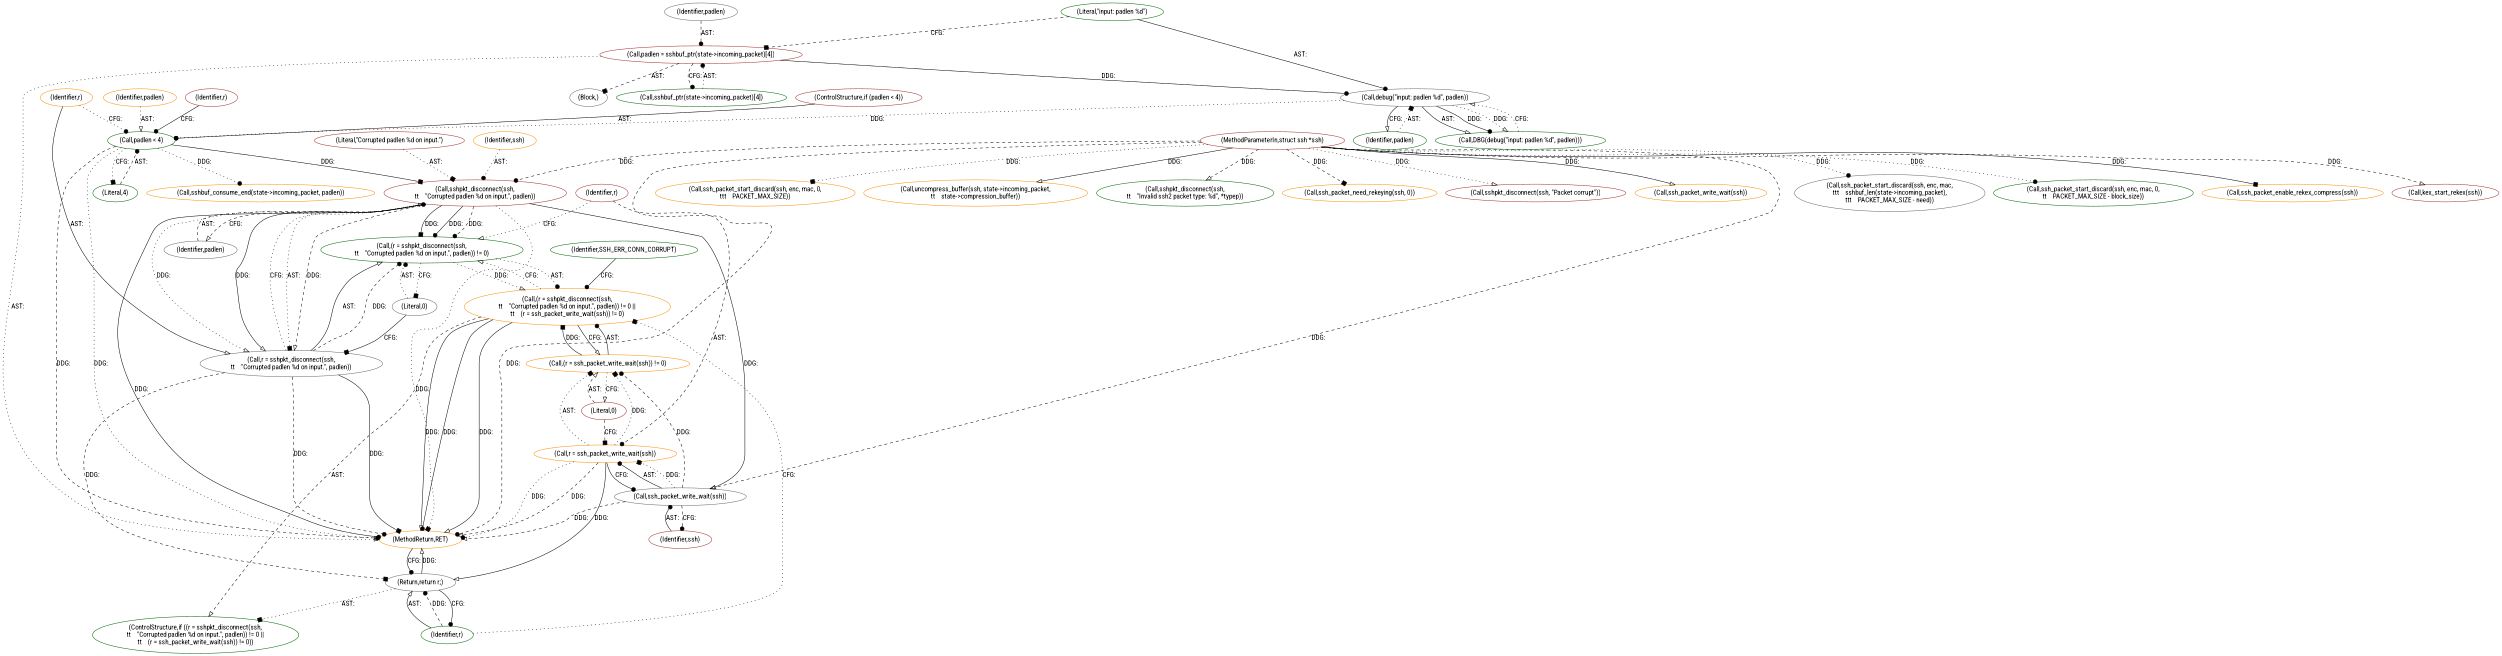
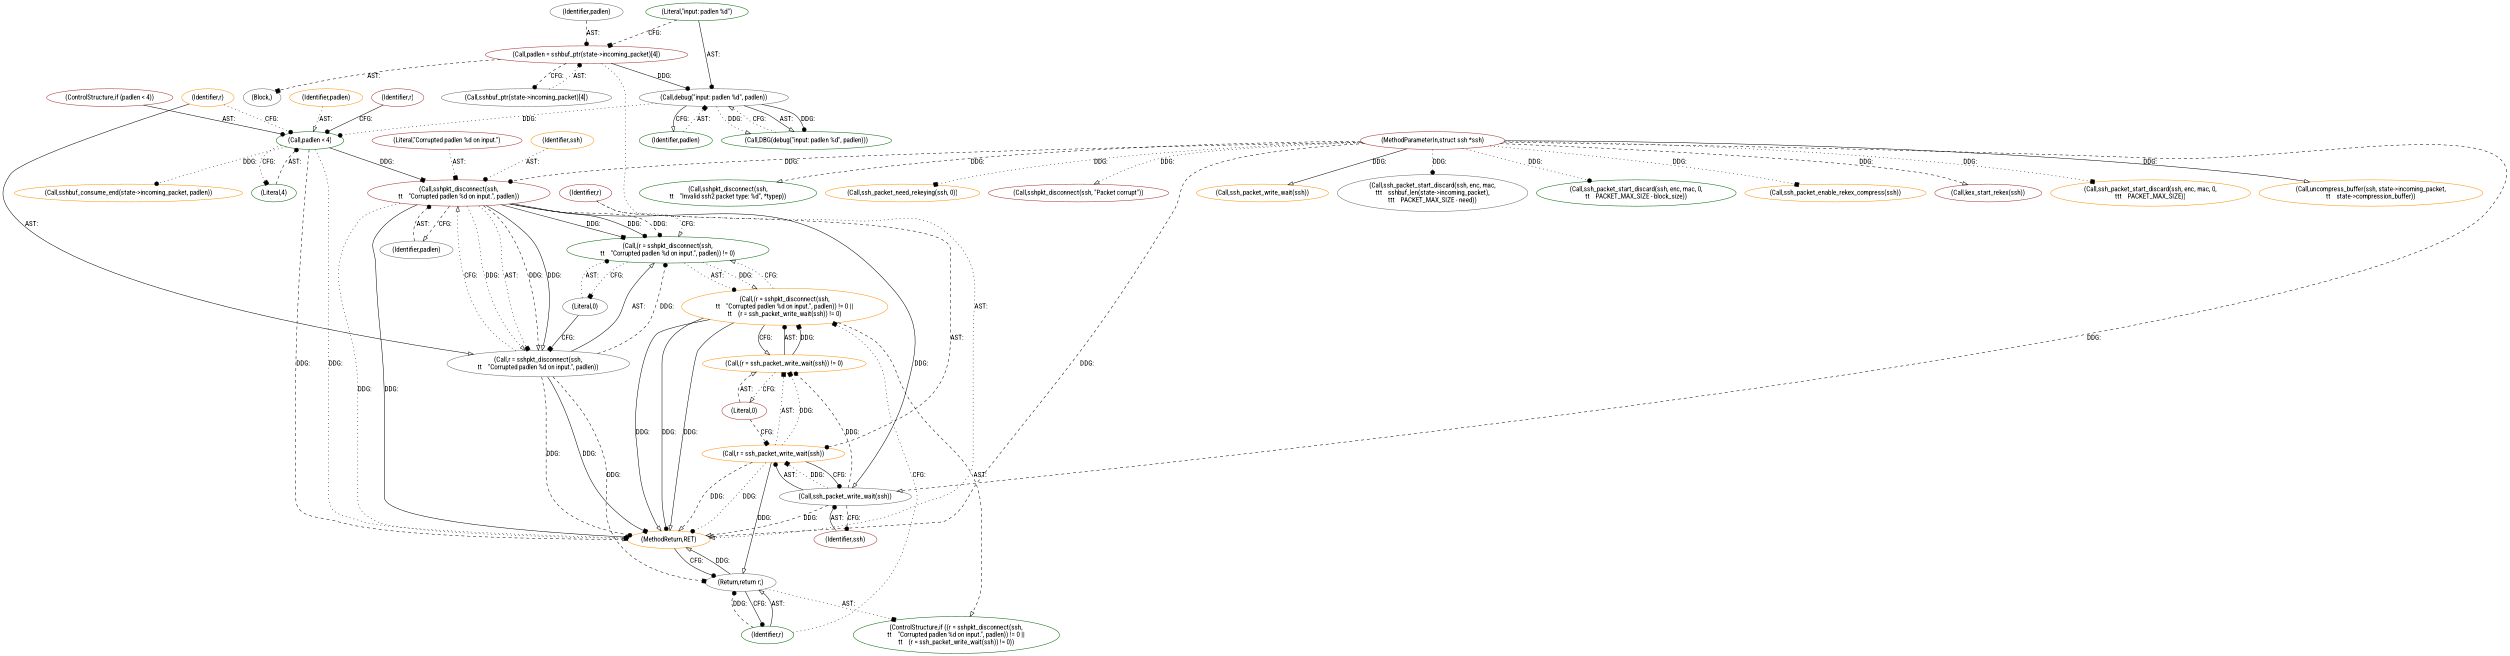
node "(Call,sshbuf_ptr(state->incoming_packet)[4])": color darkgreen -> gray40
edge "(MethodParameterIn,struct ssh *ssh)" -> "(Call,ssh_packet_enable_rekex_compress(ssh))": style solid -> dotted
edge "(MethodParameterIn,struct ssh *ssh)" -> "(Call,ssh_packet_need_rekeying(ssh, 0))": style dashed -> dotted
edge "(MethodParameterIn,struct ssh *ssh)" -> "(MethodReturn,RET)": arrowhead dot -> onormal
node "(Identifier,SSH_ERR_CONN_CORRUPT)": removed
